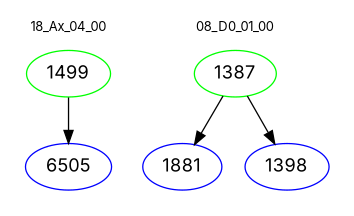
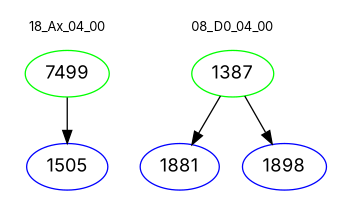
cluster "08_D0_01_00": label "08_D0_01_00" -> "08_D0_04_00"
node "1499": label "1499" -> "7499"
node "6505": label "6505" -> "1505"
node "1398": label "1398" -> "1898"
